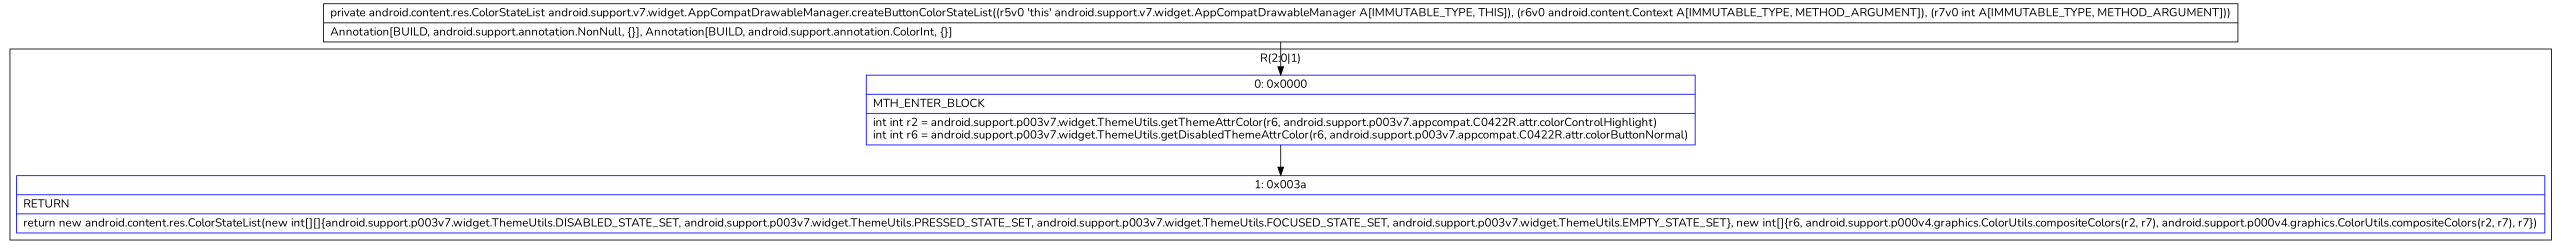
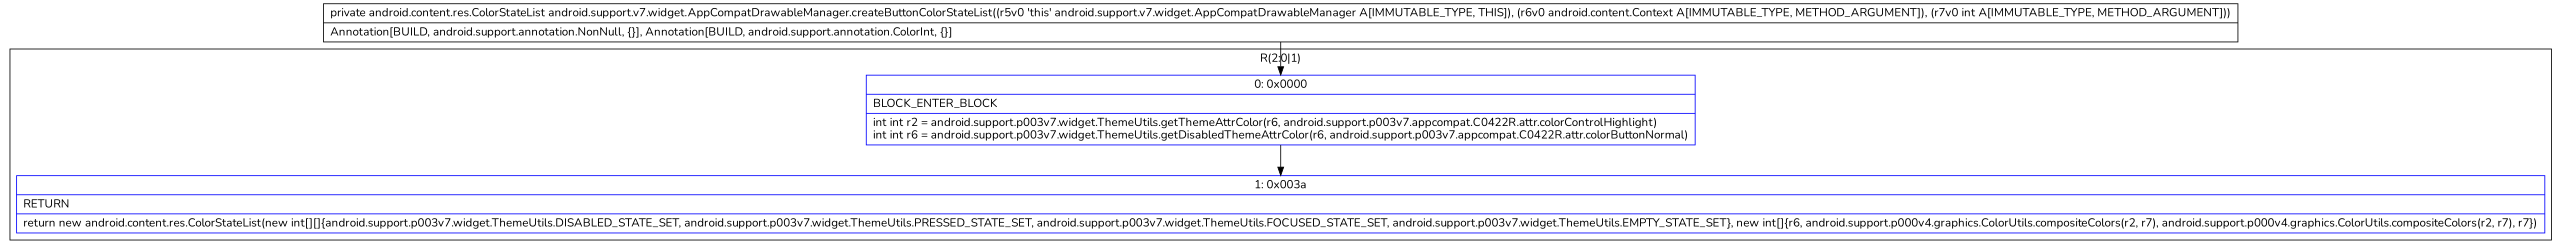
node "0: 0x0000": text "MTH_ENTER_BLOCK" -> "BLOCK_ENTER_BLOCK"
